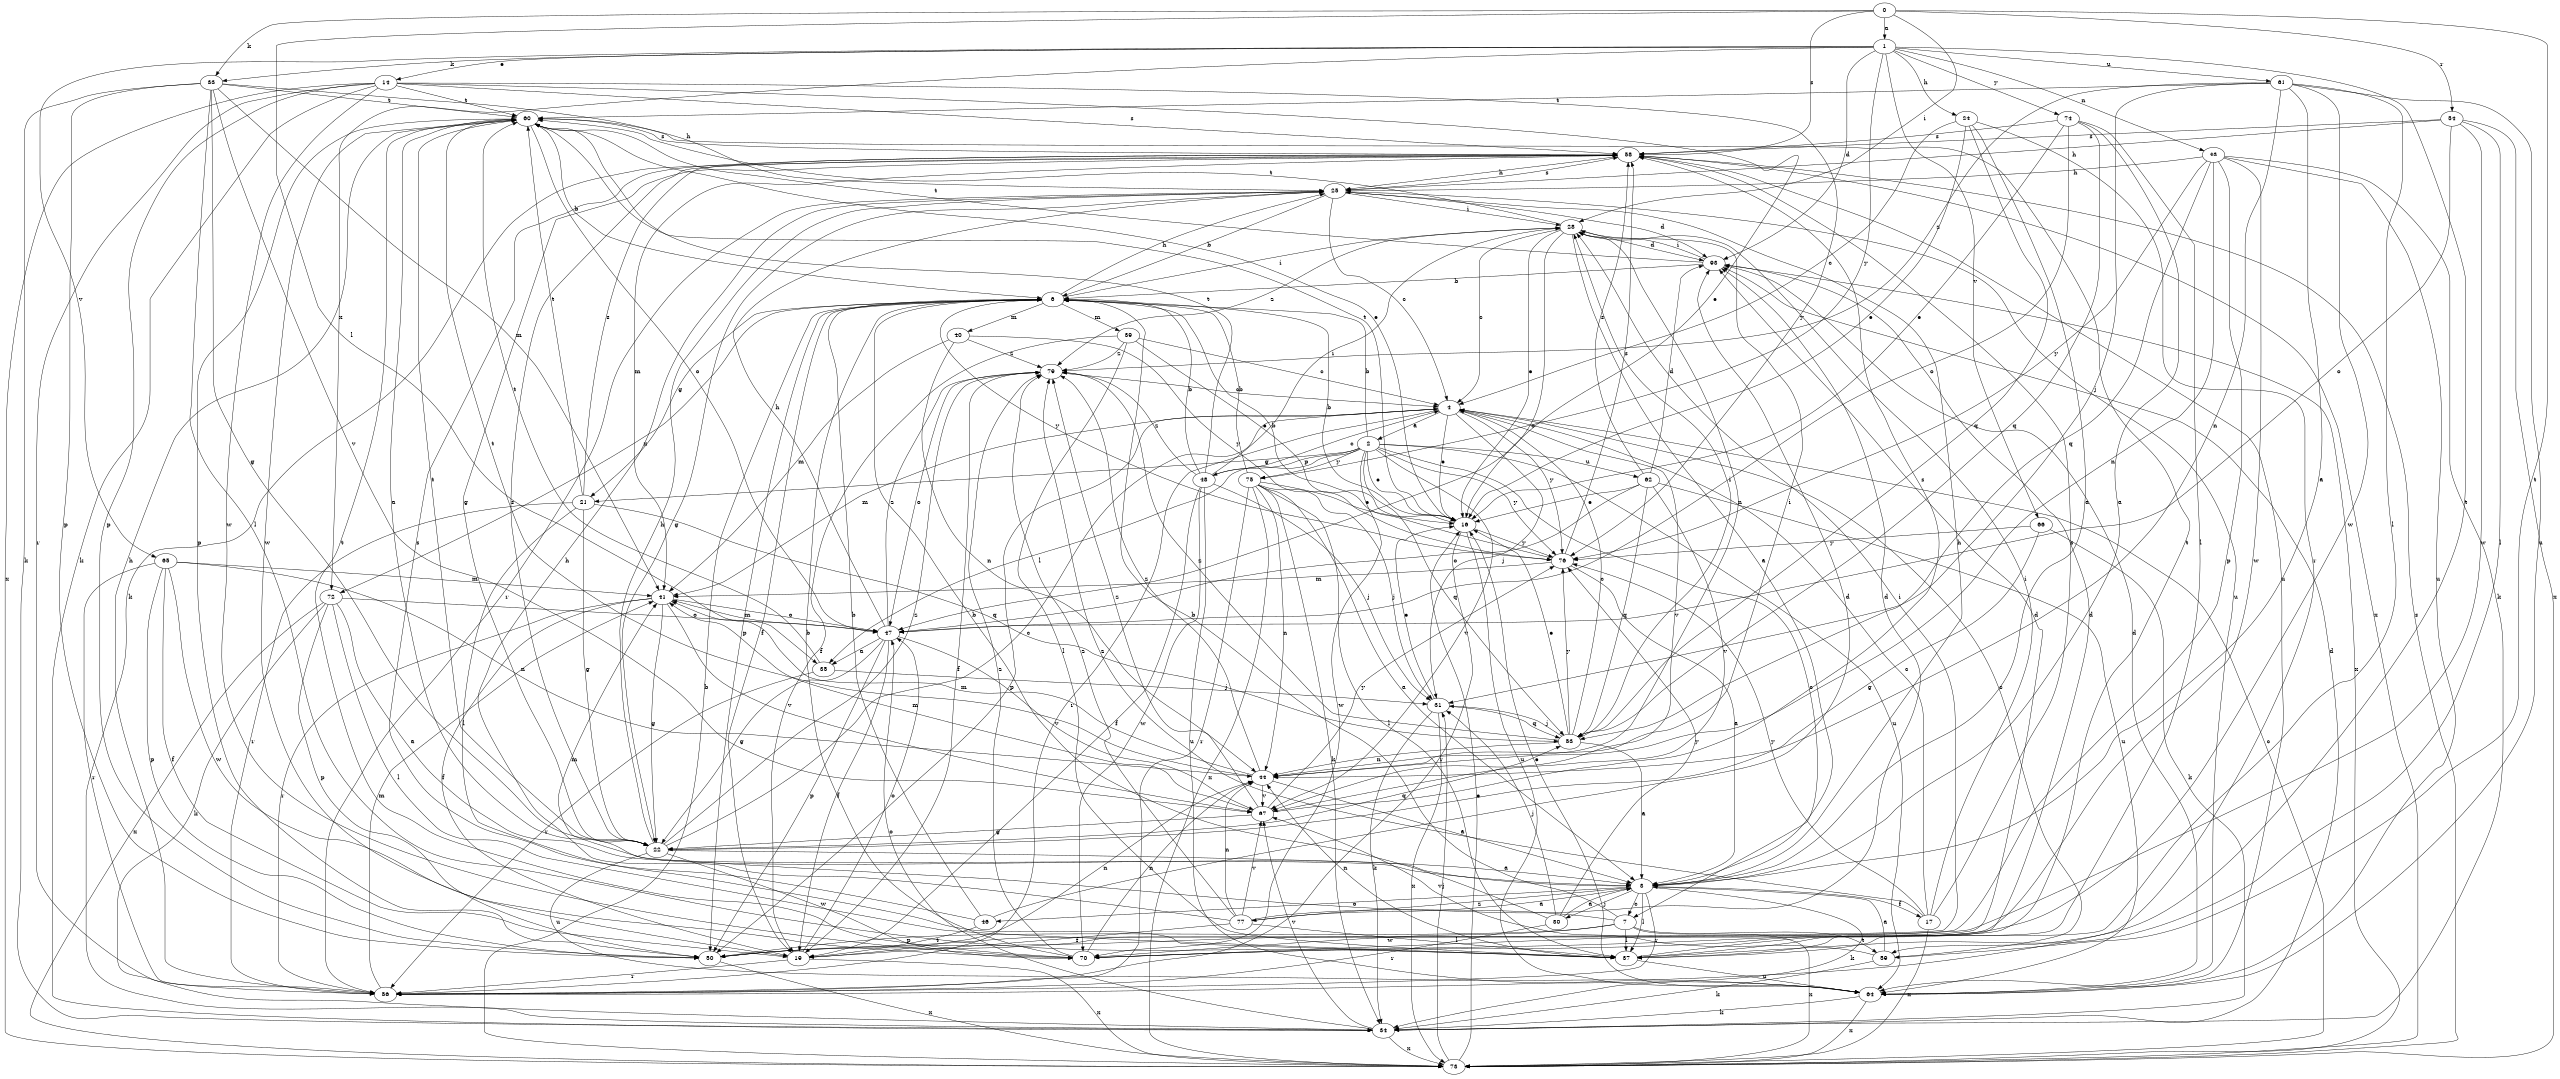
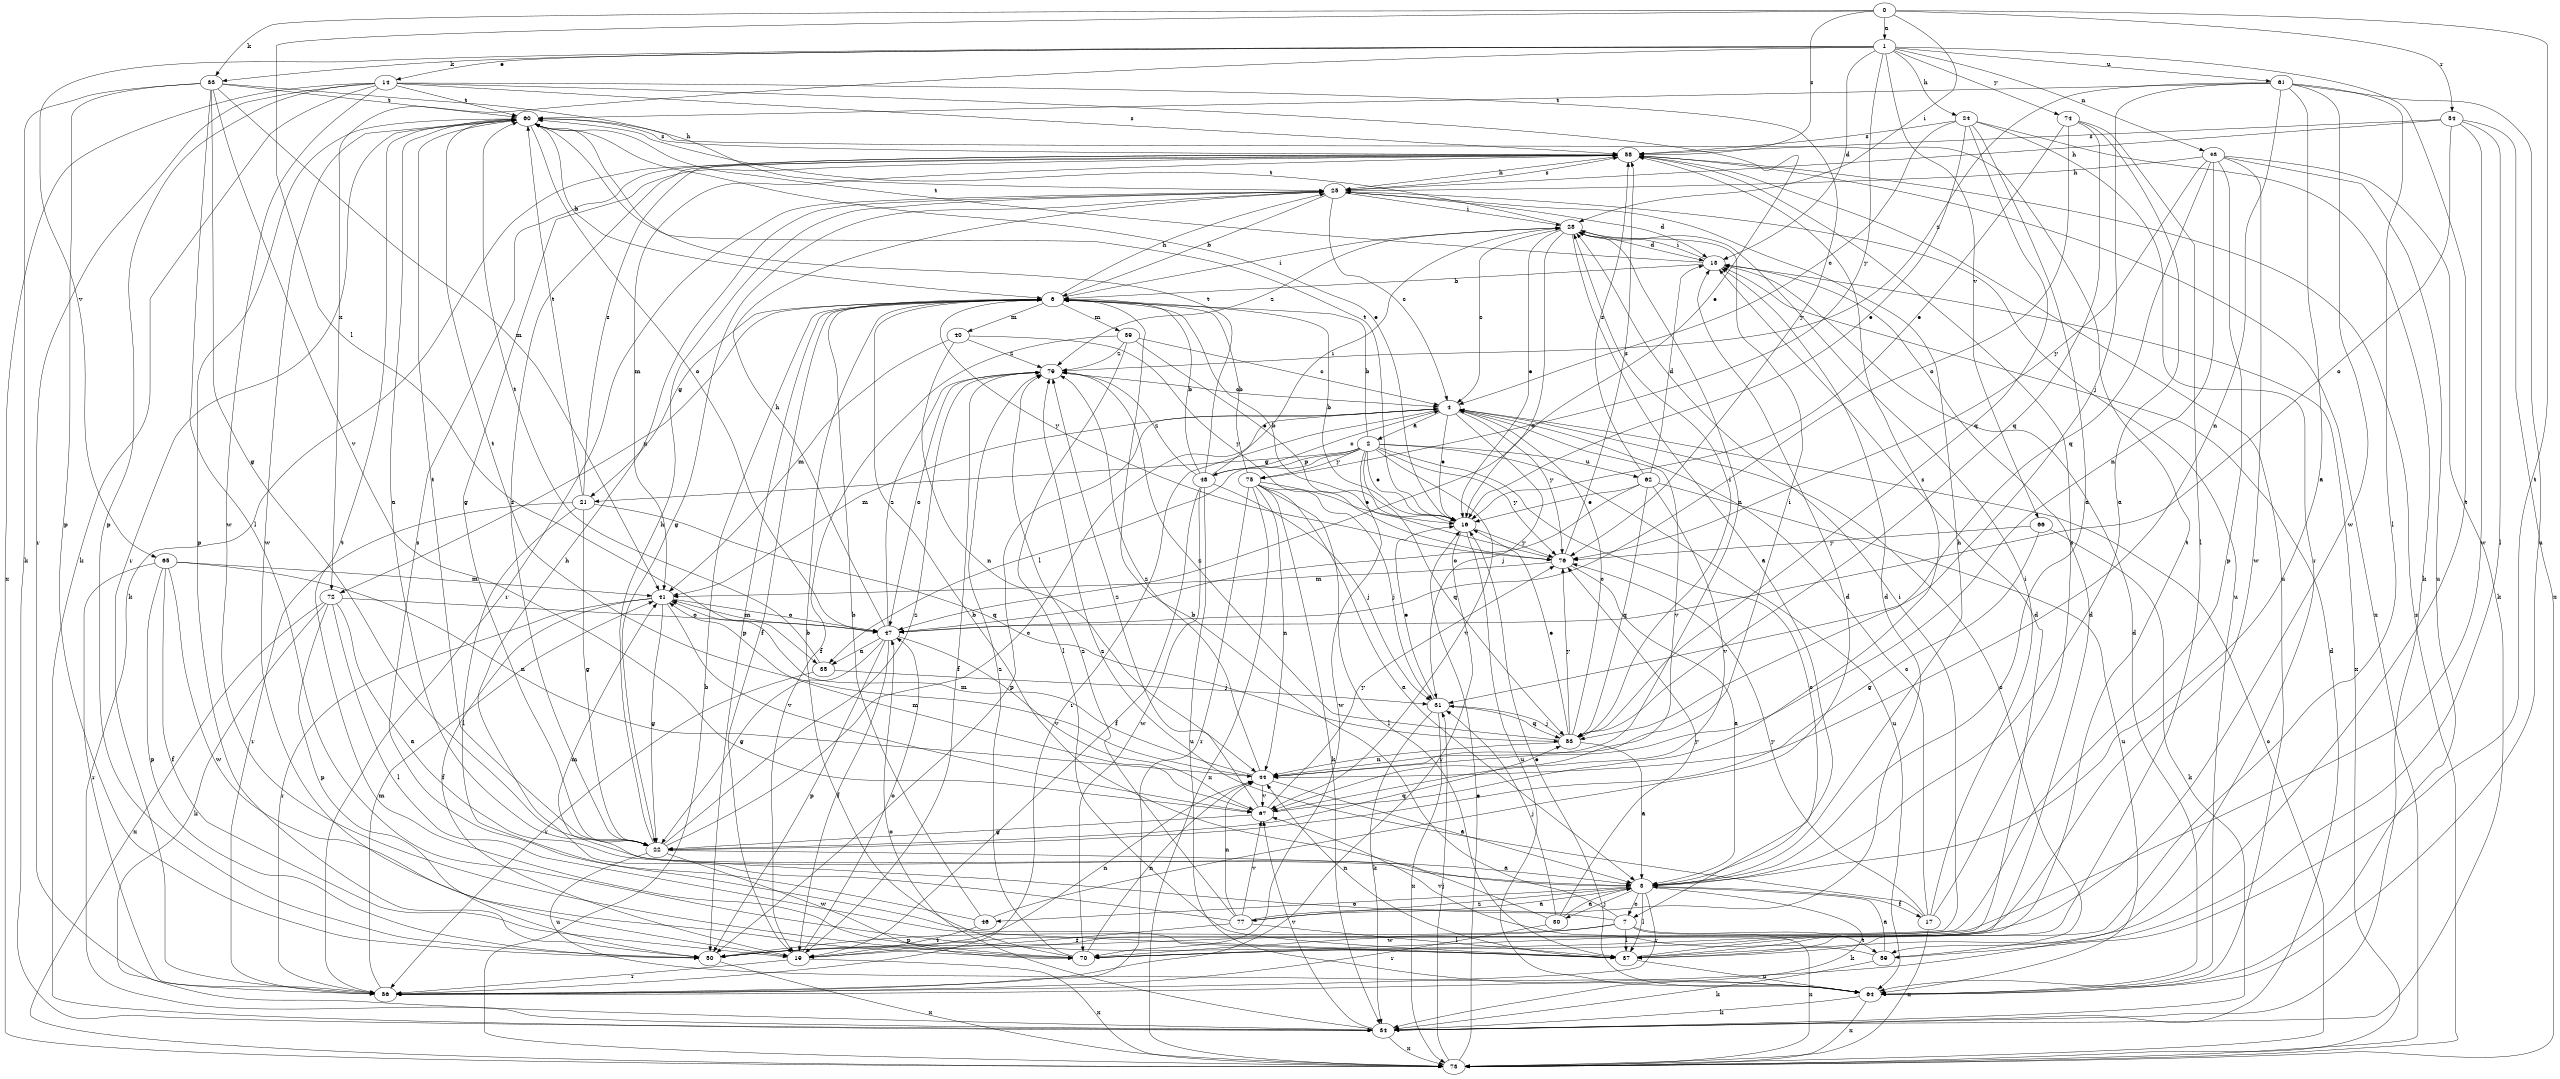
edge "74" -> "58": now "24" -> "58"
node "93": label "93" -> "13"
edge "60" -> "56": label "h" -> "r"
edge "24" -> "34": added, label "k"
